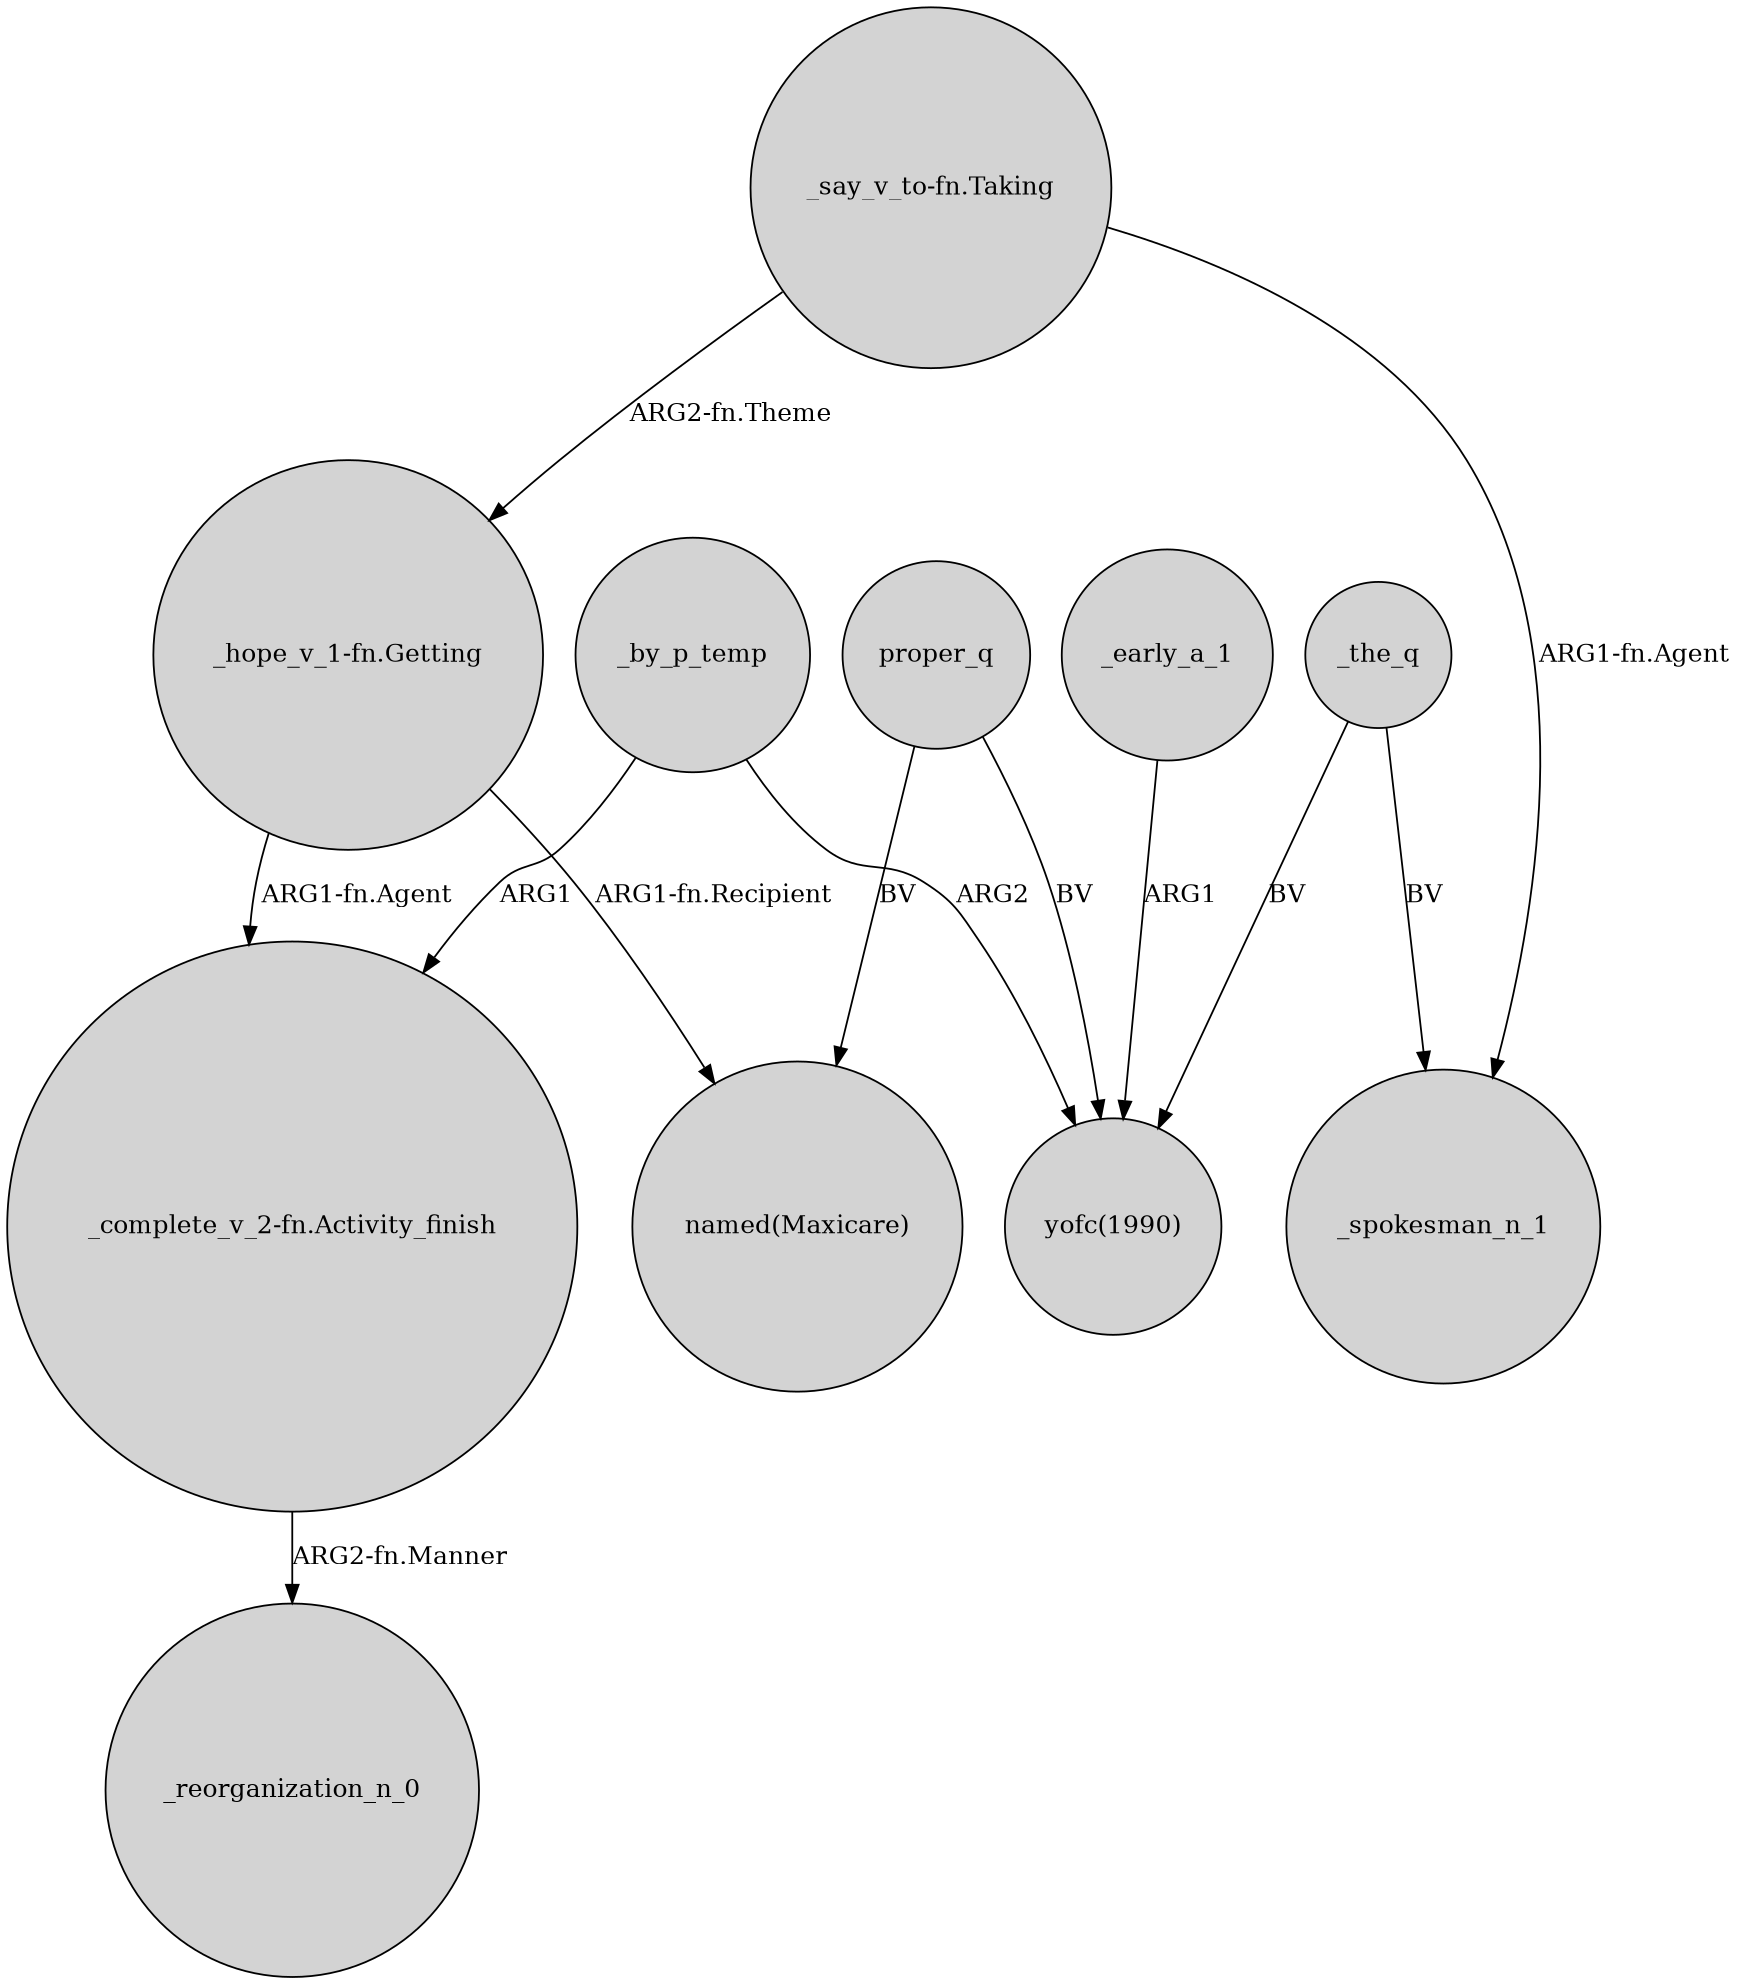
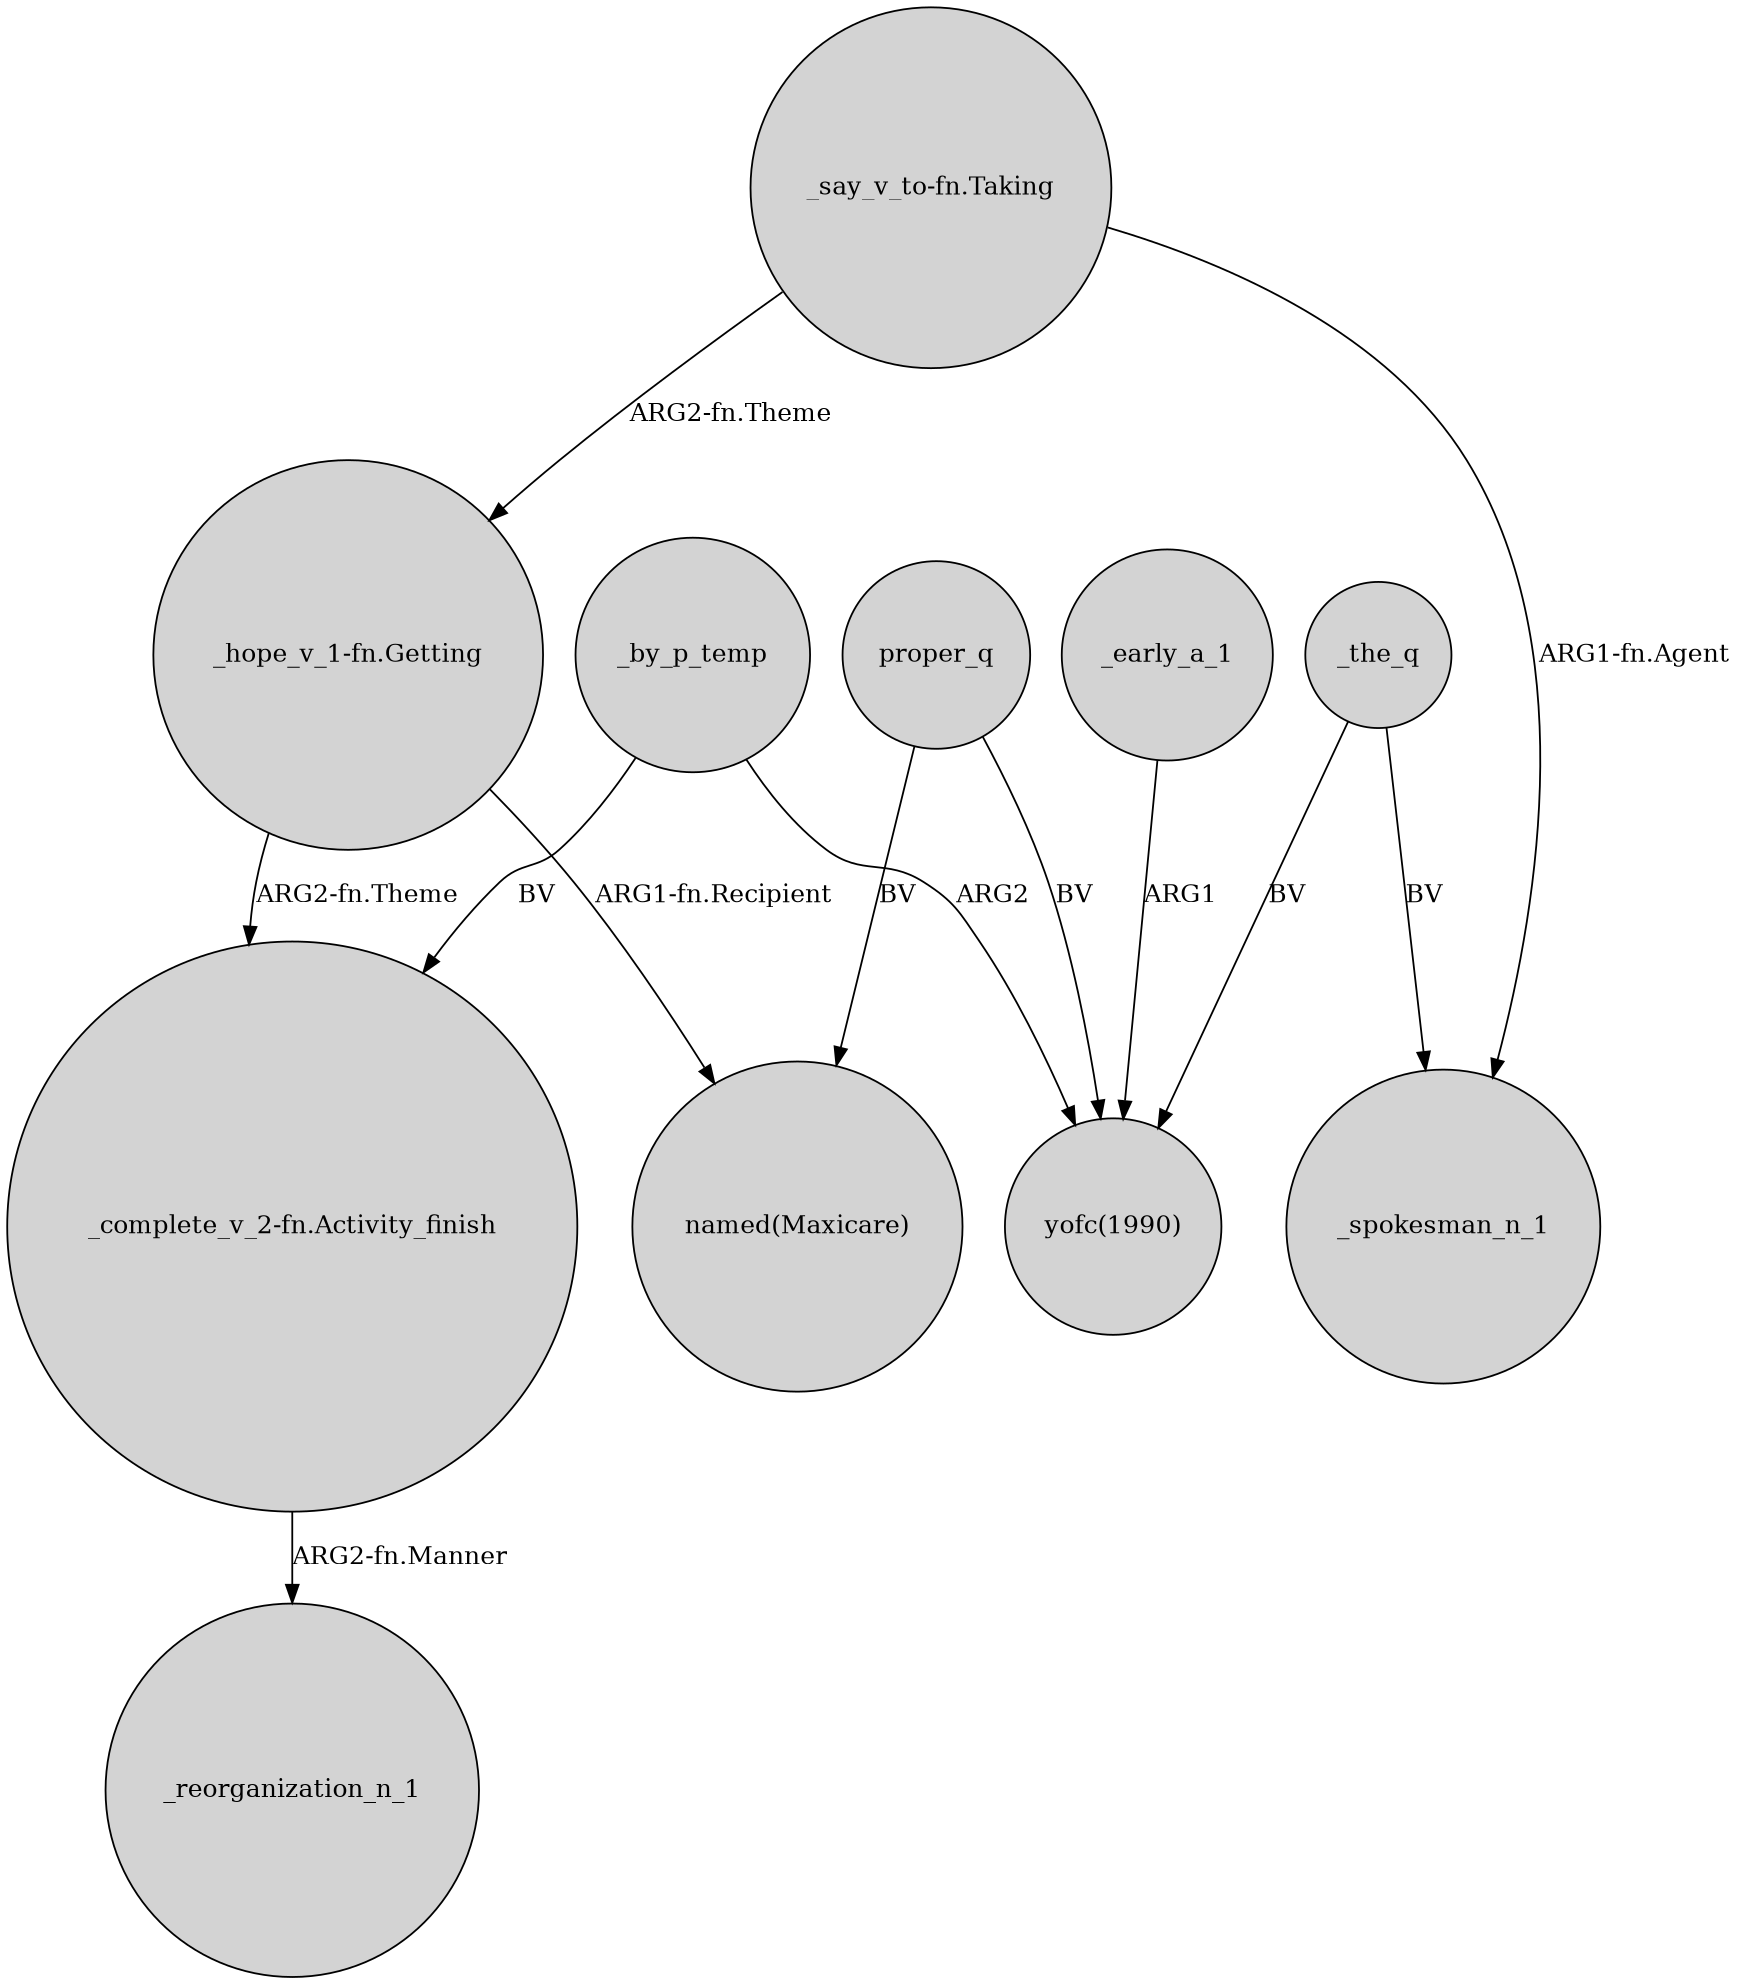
edge "_hope_v_1-fn.Getting" -> "_complete_v_2-fn.Activity_finish": label "ARG1-fn.Agent" -> "ARG2-fn.Theme"
edge "_by_p_temp" -> "_complete_v_2-fn.Activity_finish": label "ARG1" -> "BV"
node "_reorganization_n_0": label "_reorganization_n_0" -> "_reorganization_n_1"
